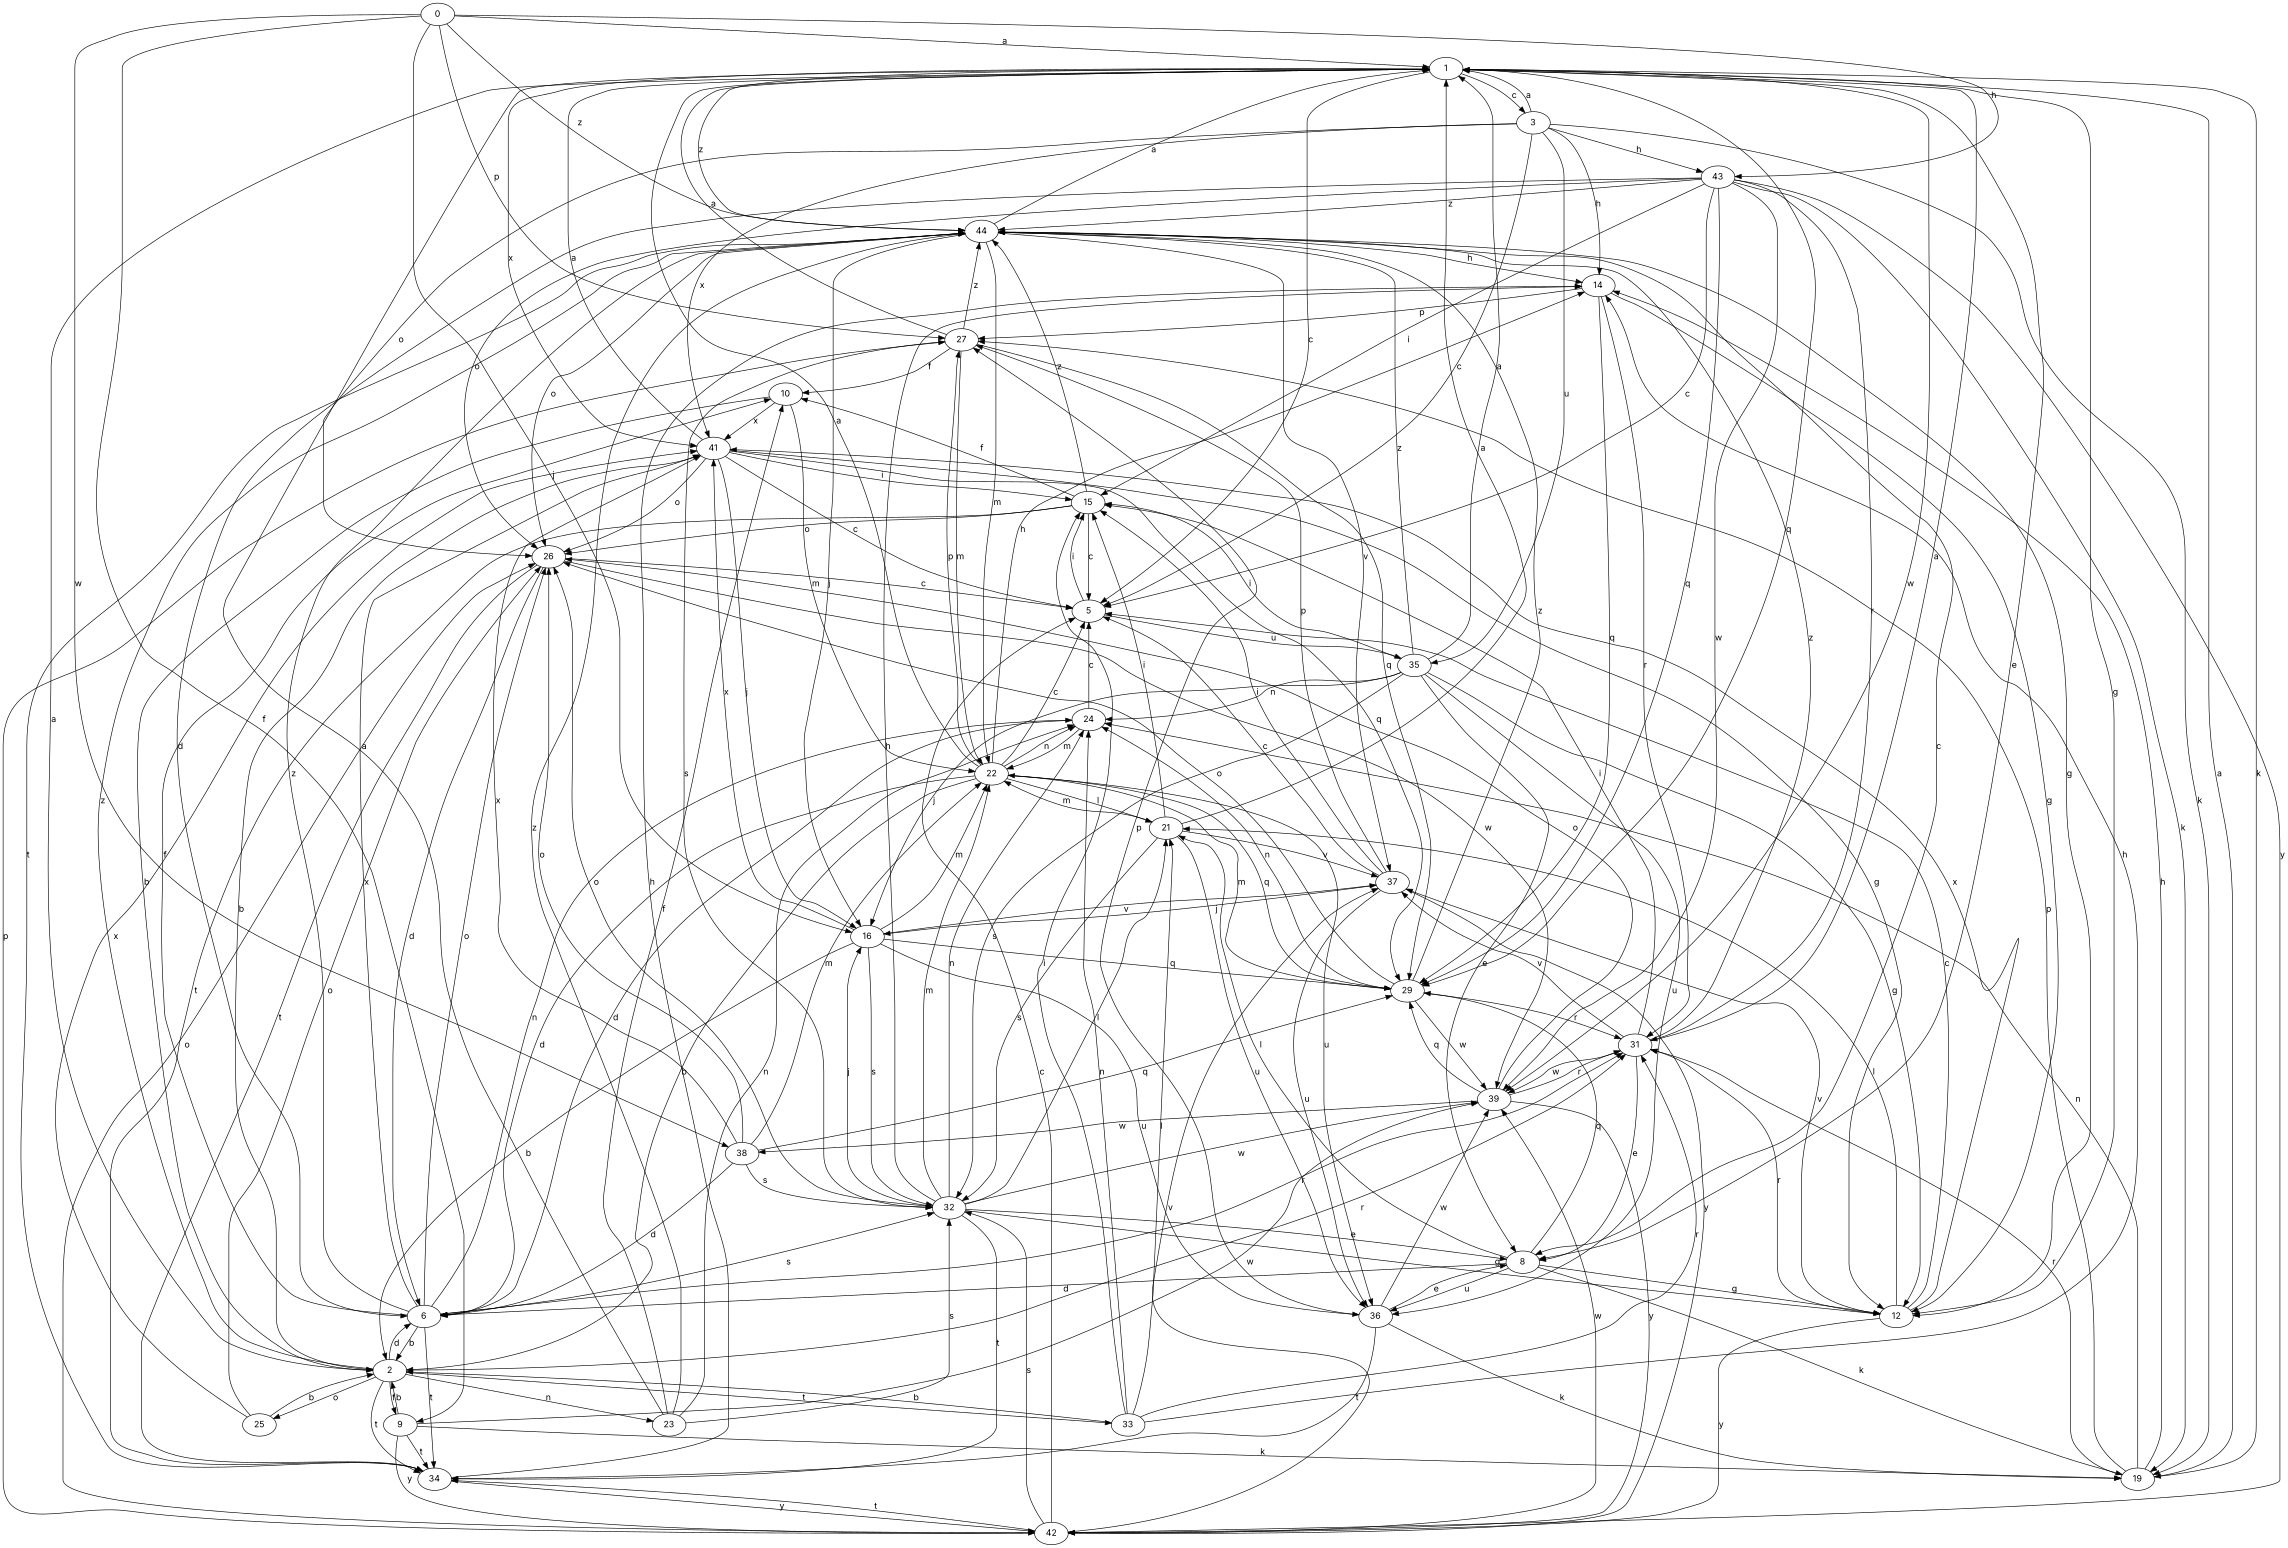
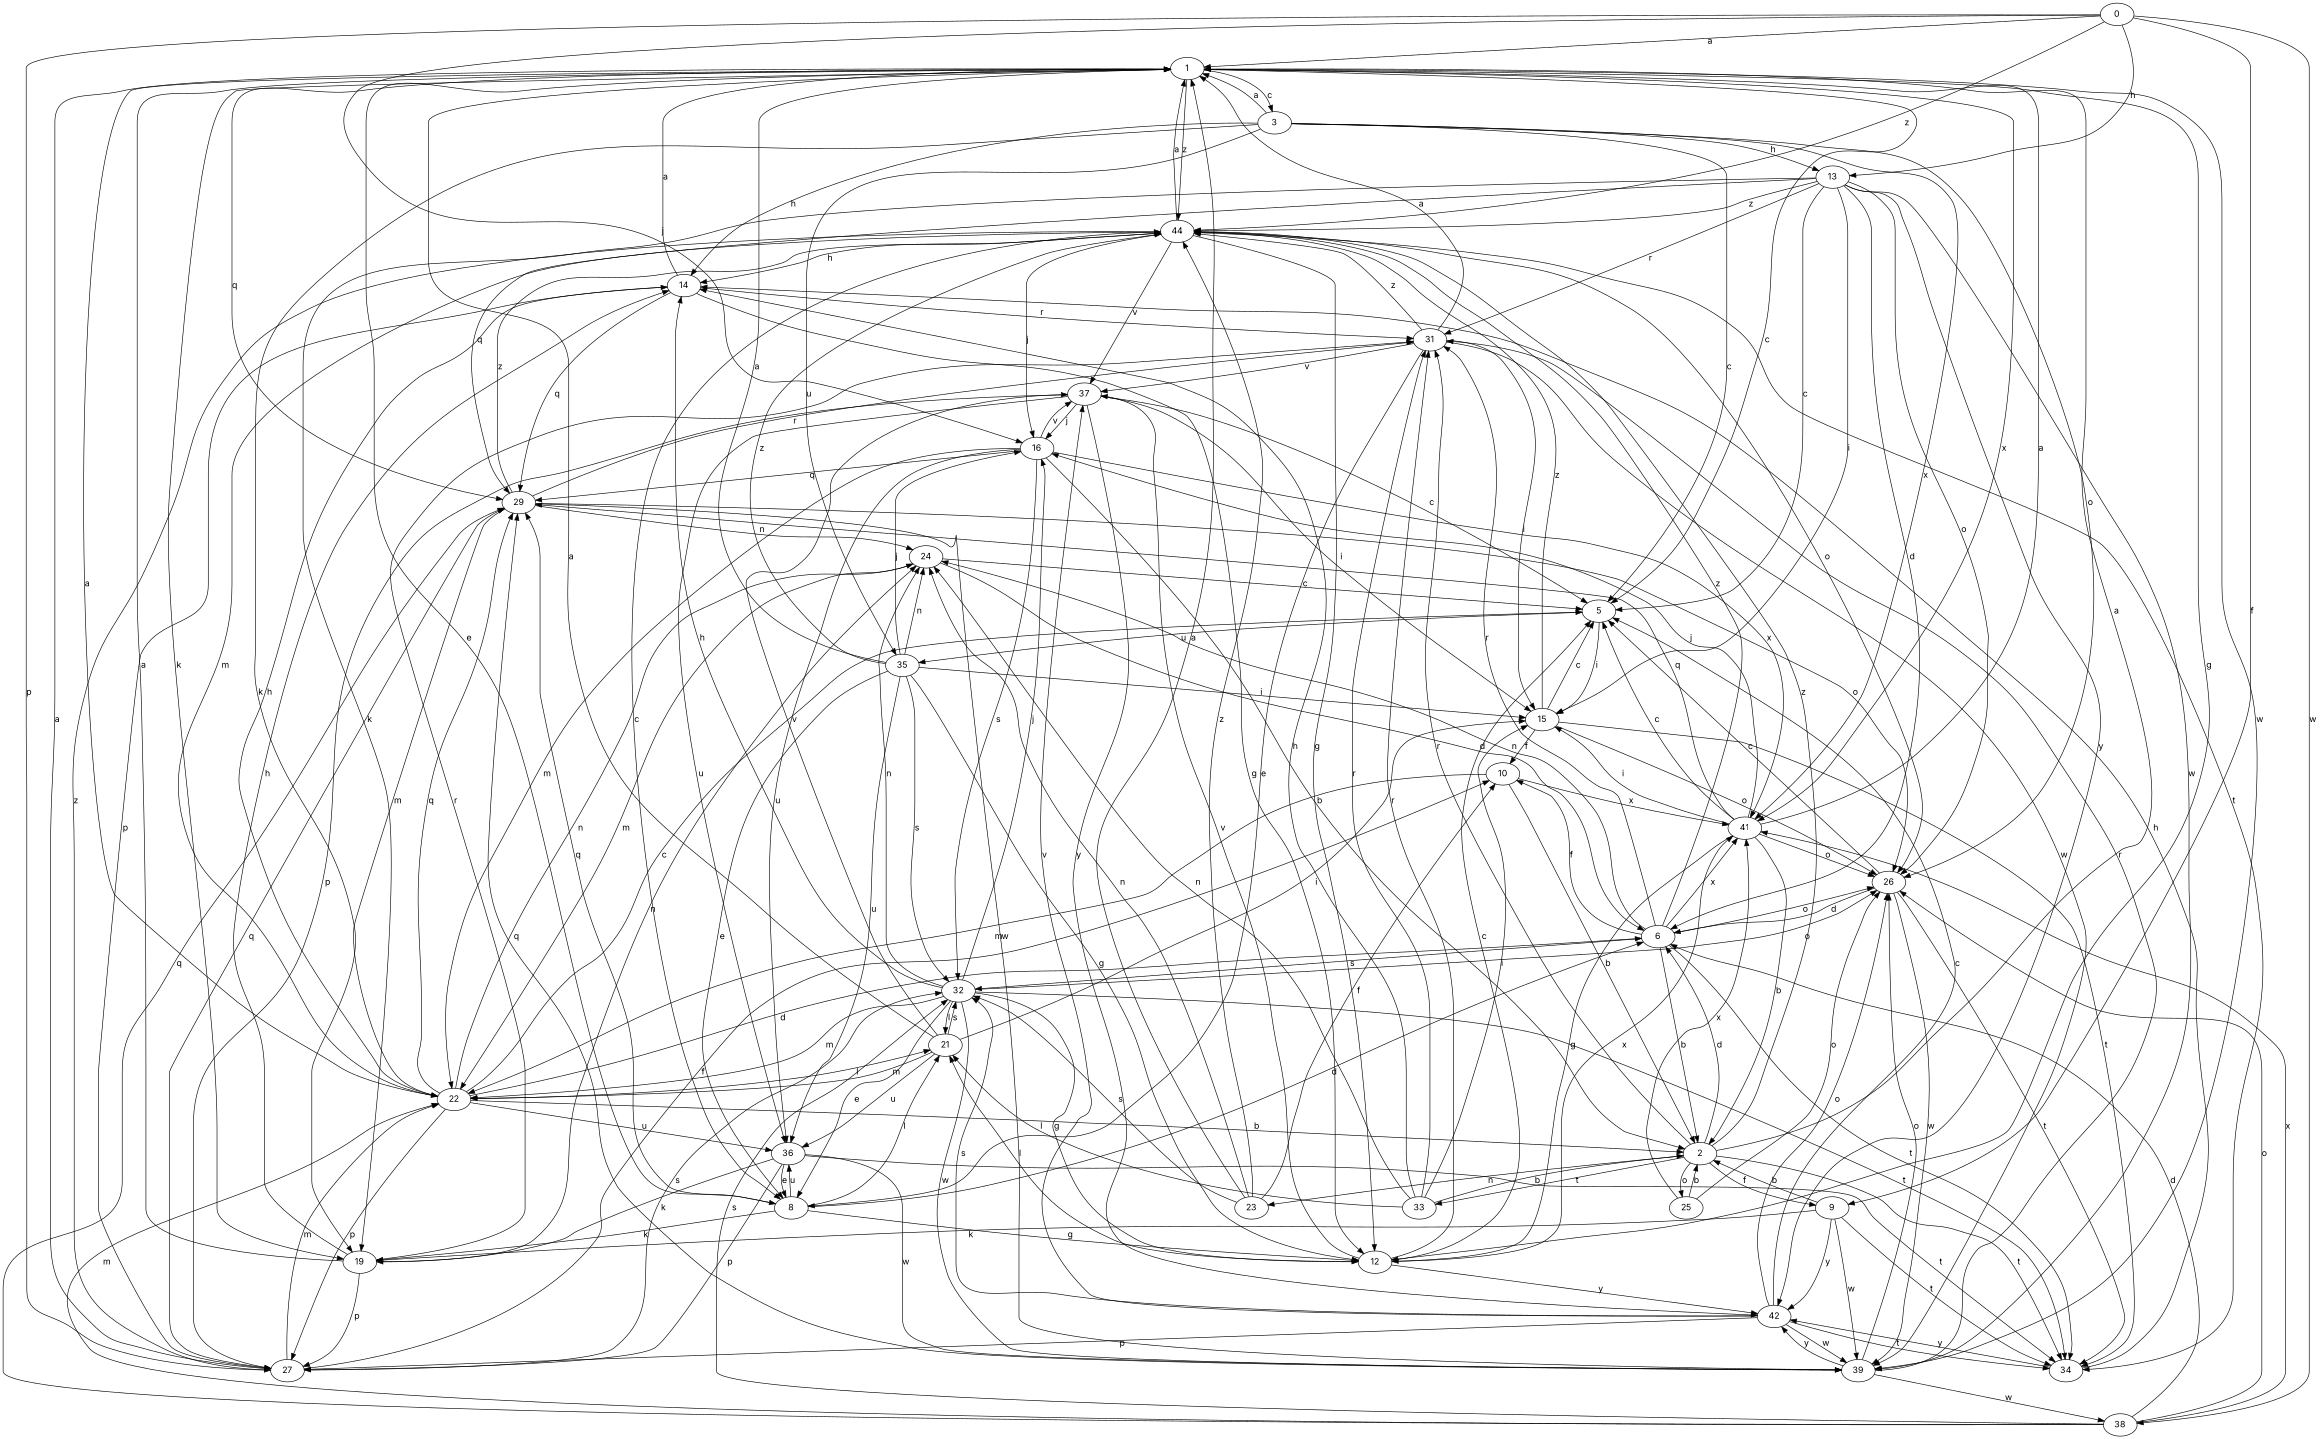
edge "14" -> "1": added, label "a"
node "43": label "43" -> "13"
